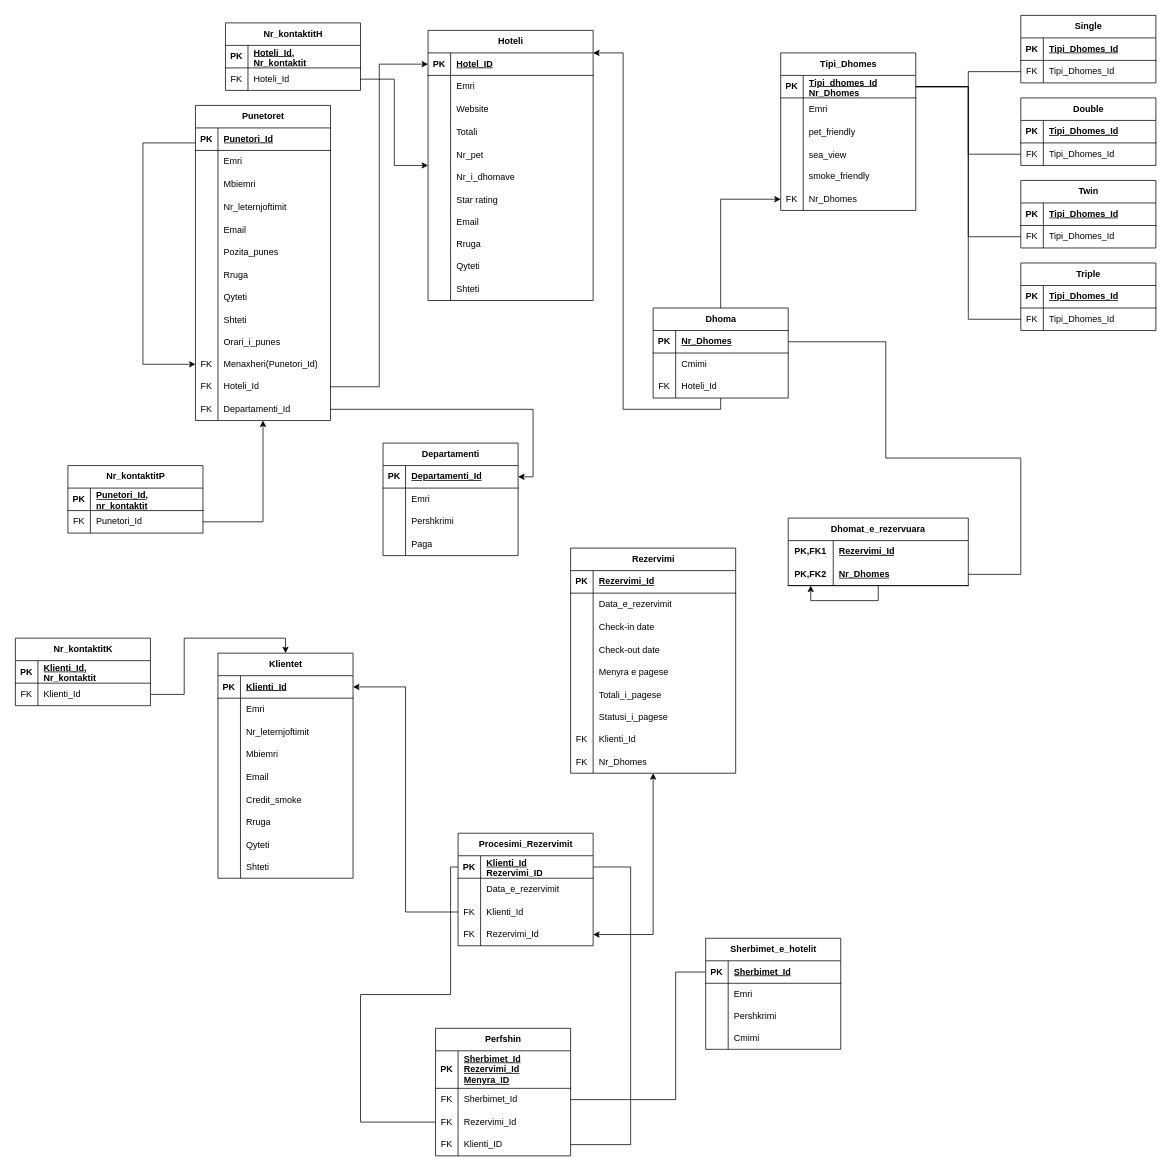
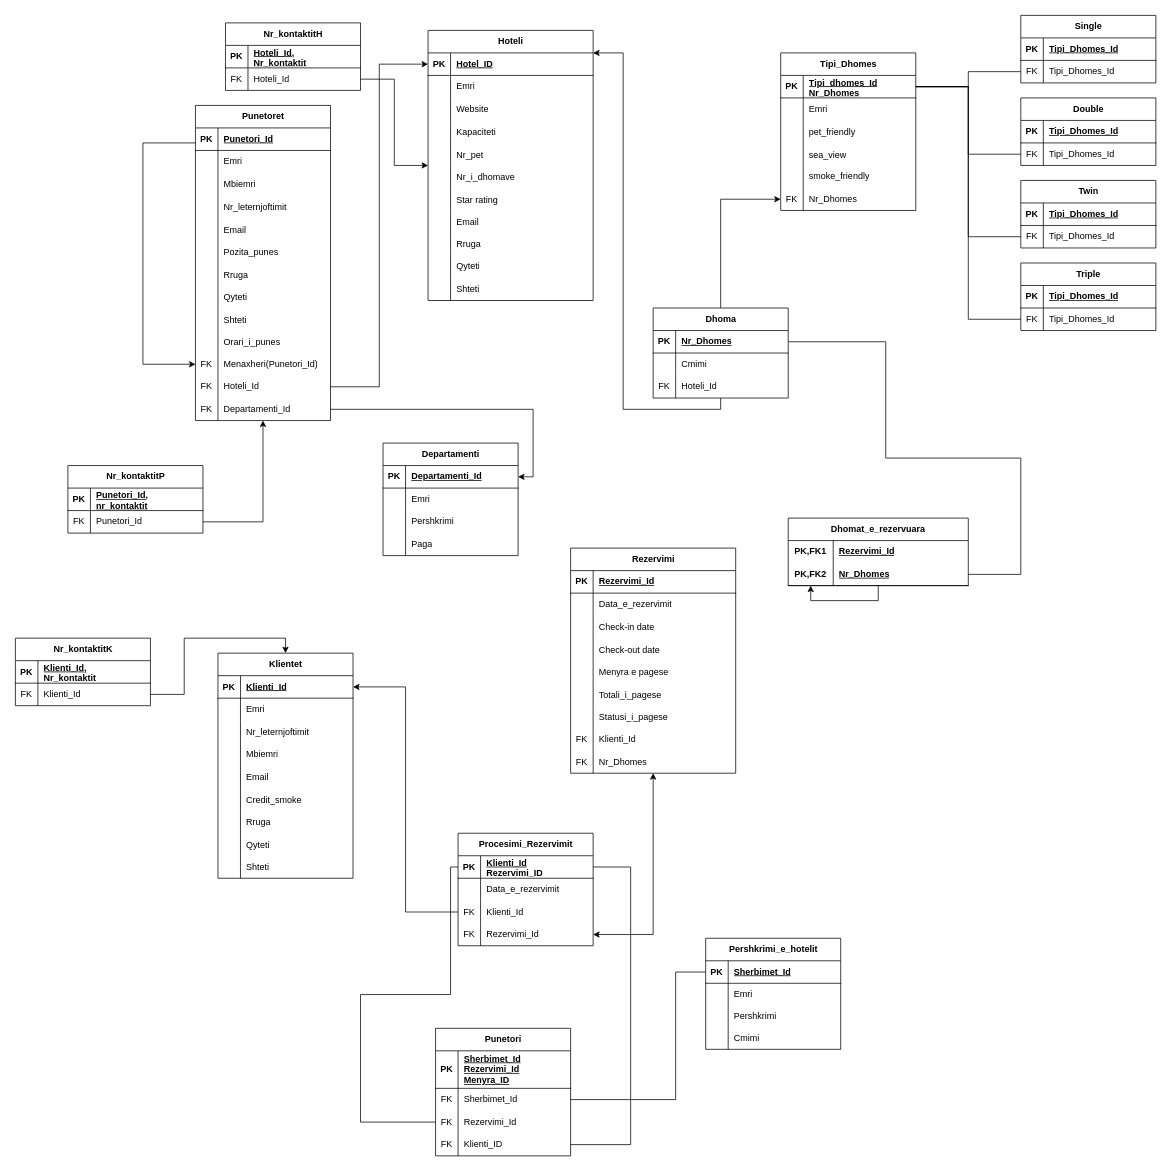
node "Totali": label "Totali" -> "Kapaciteti"
node "Sherbimet_e_hotelit": label "Sherbimet_e_hotelit" -> "Pershkrimi_e_hotelit"
node "Perfshin": label "Perfshin" -> "Punetori"
